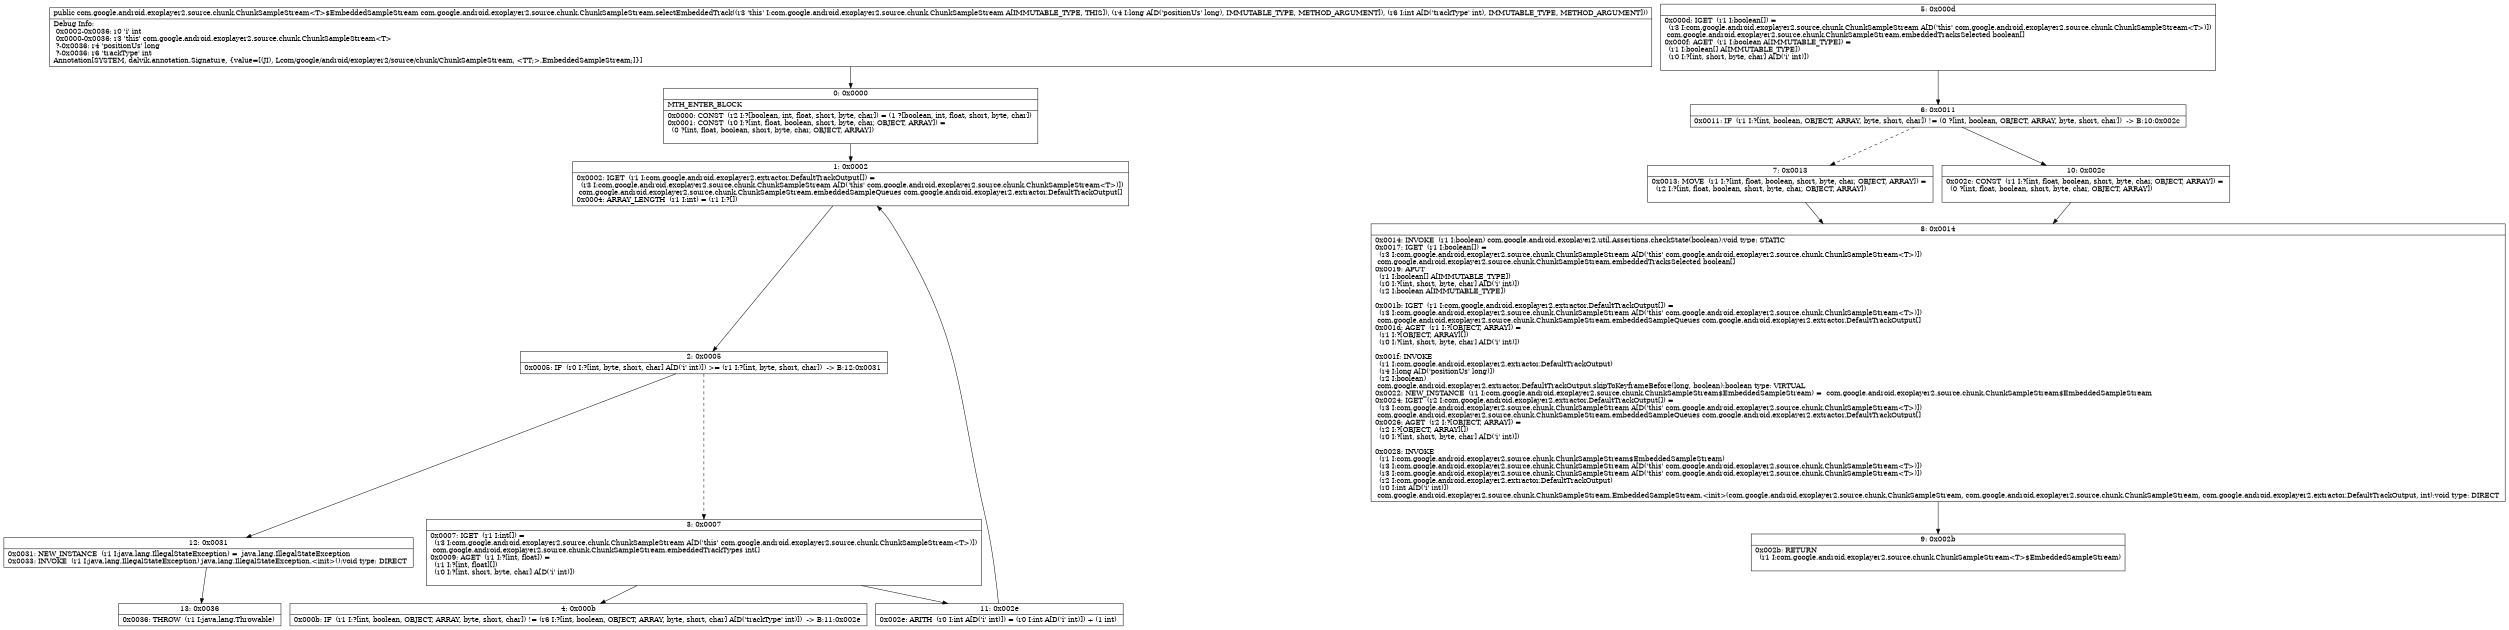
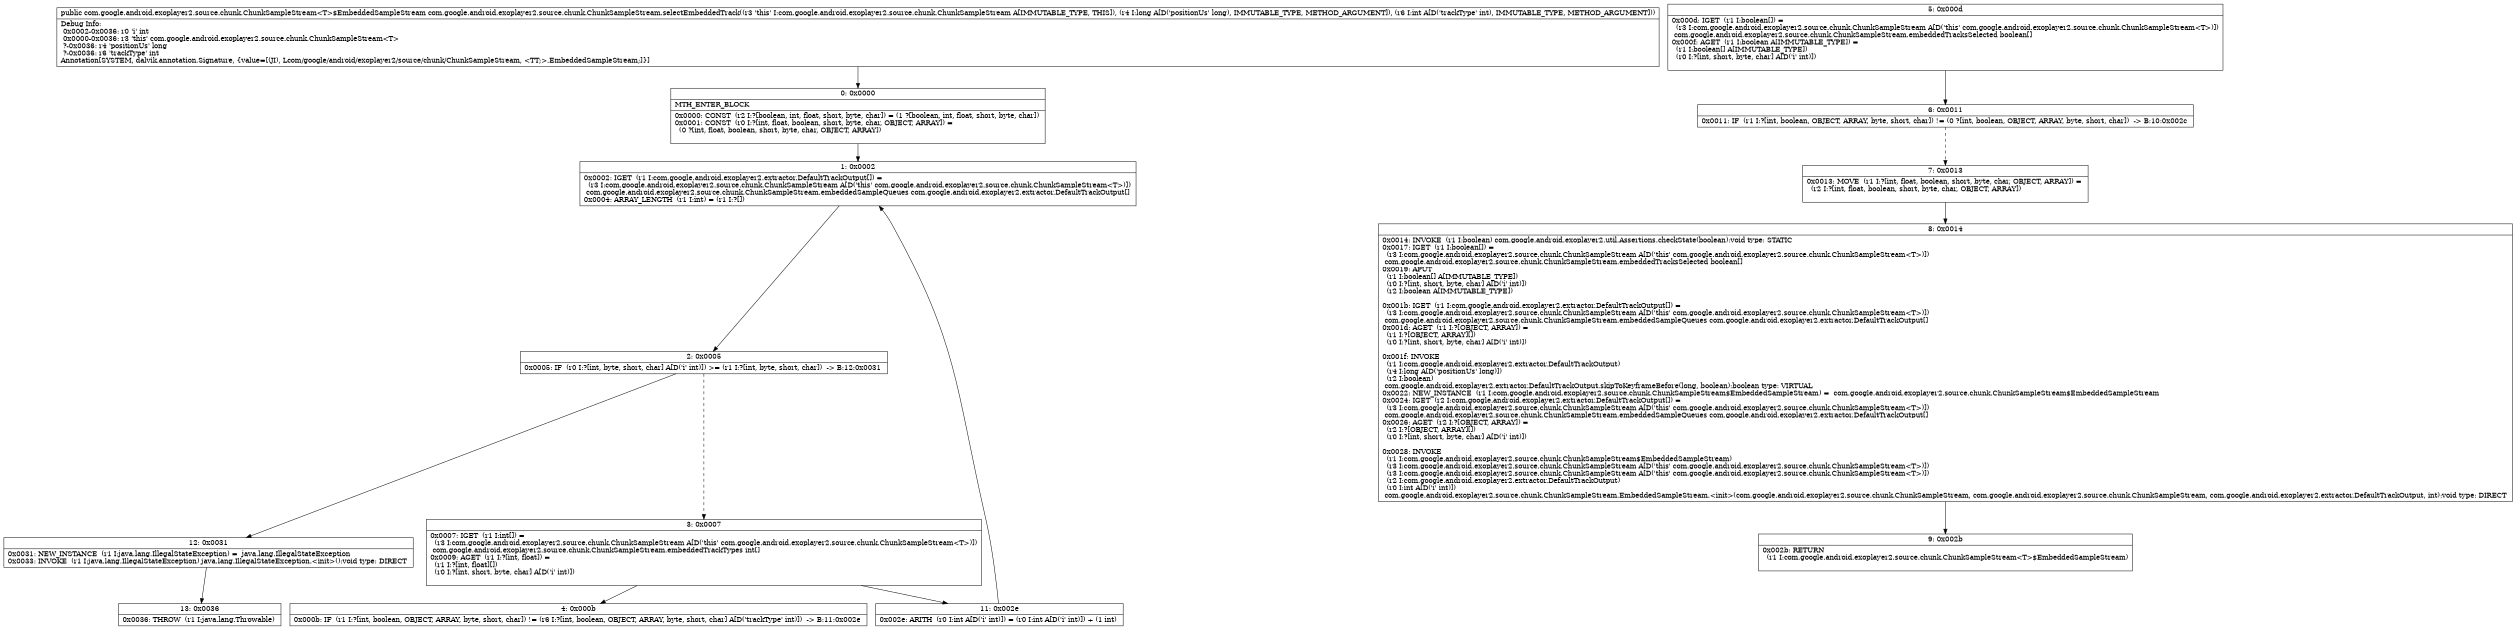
node "10: 0x002c": removed
